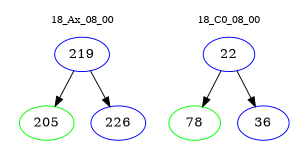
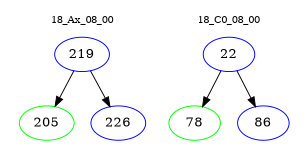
node "36": label "36" -> "86"
